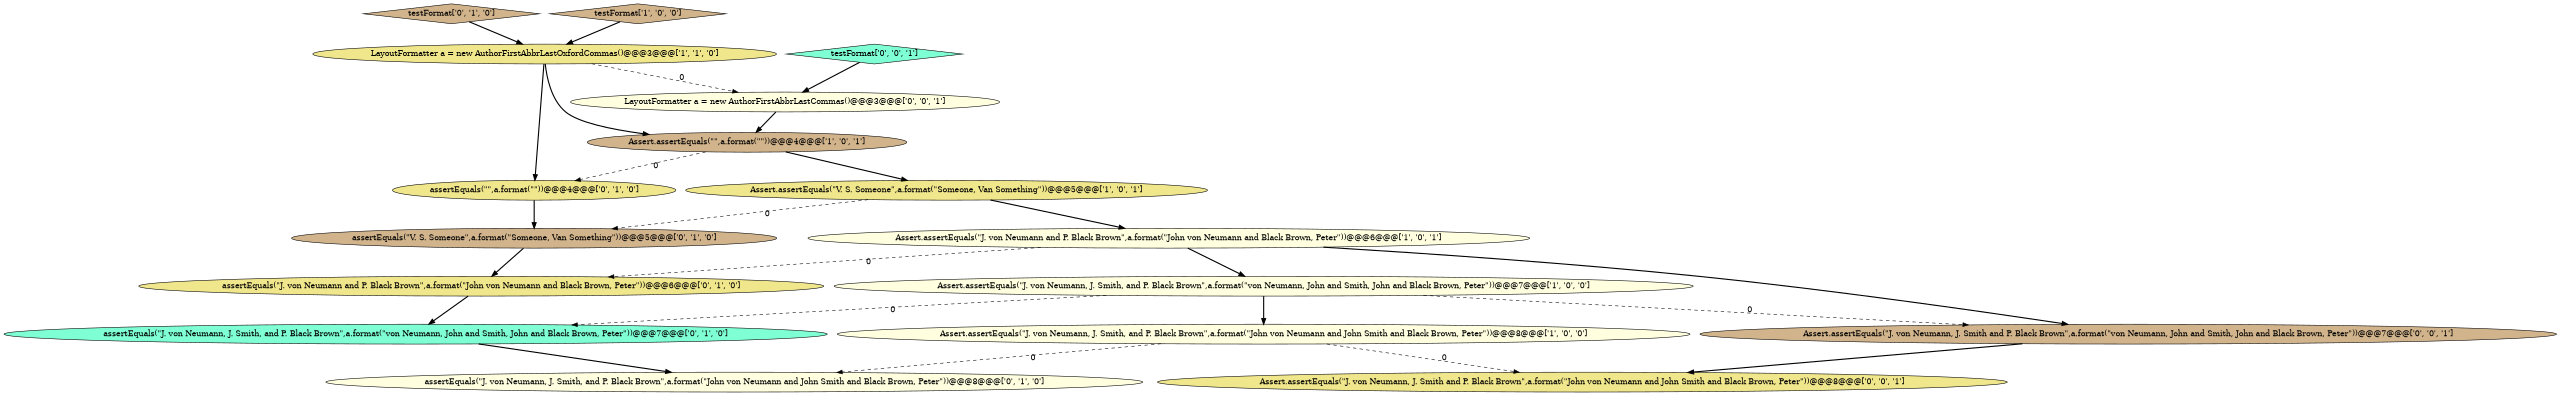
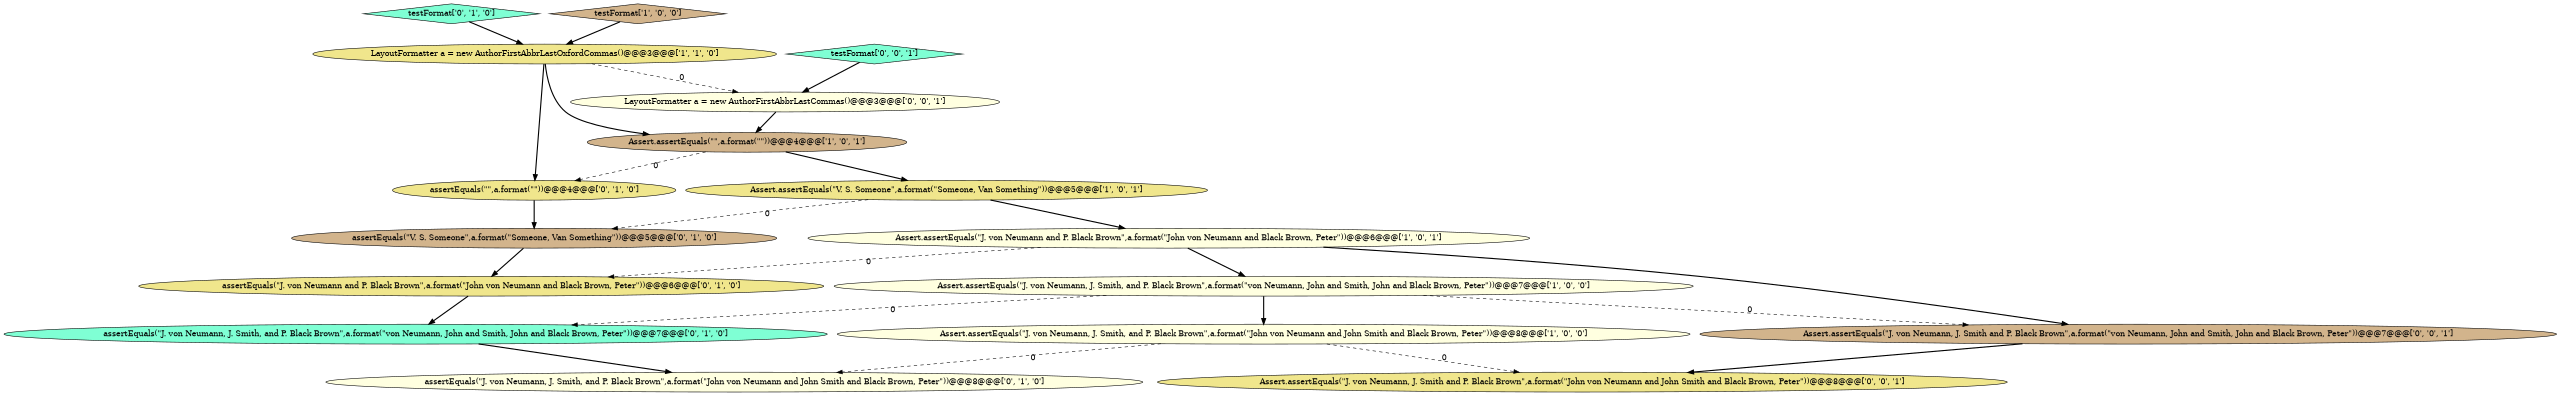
node "testFormat['0', '1', '0']": fillcolor tan -> aquamarine
